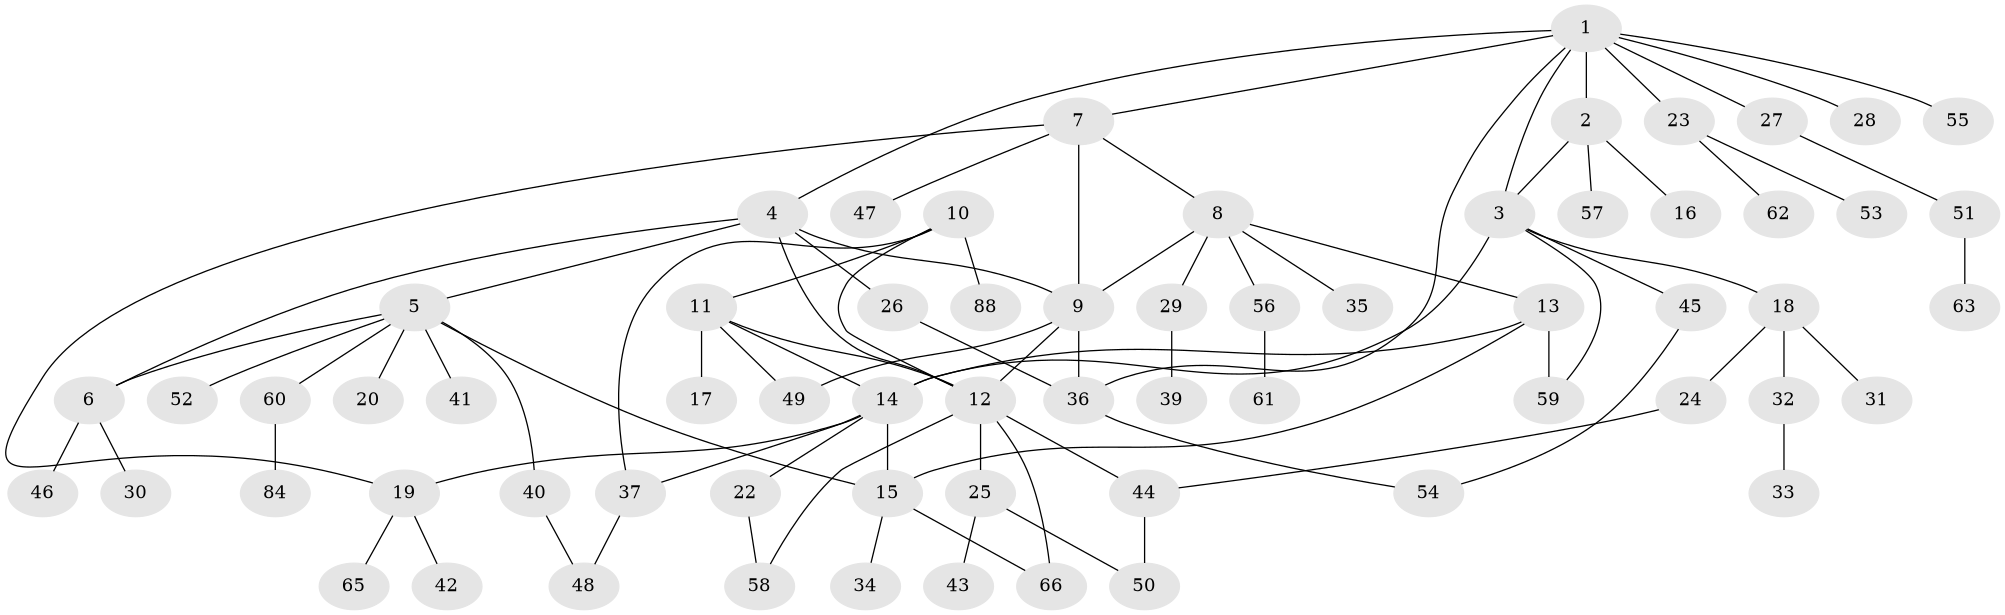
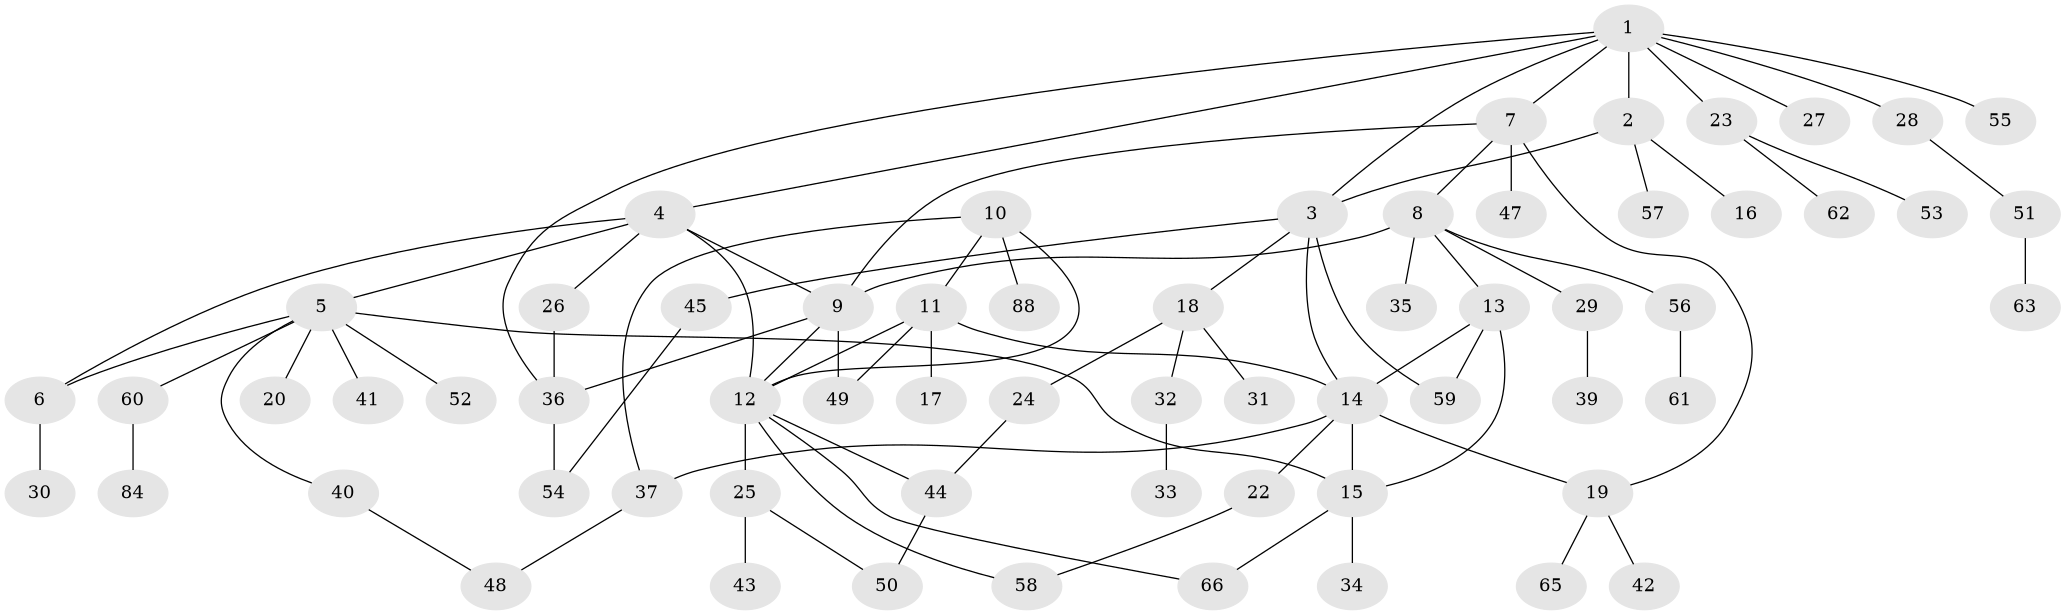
edge "27" -- "51": now "28" -- "51"
node "46": removed
